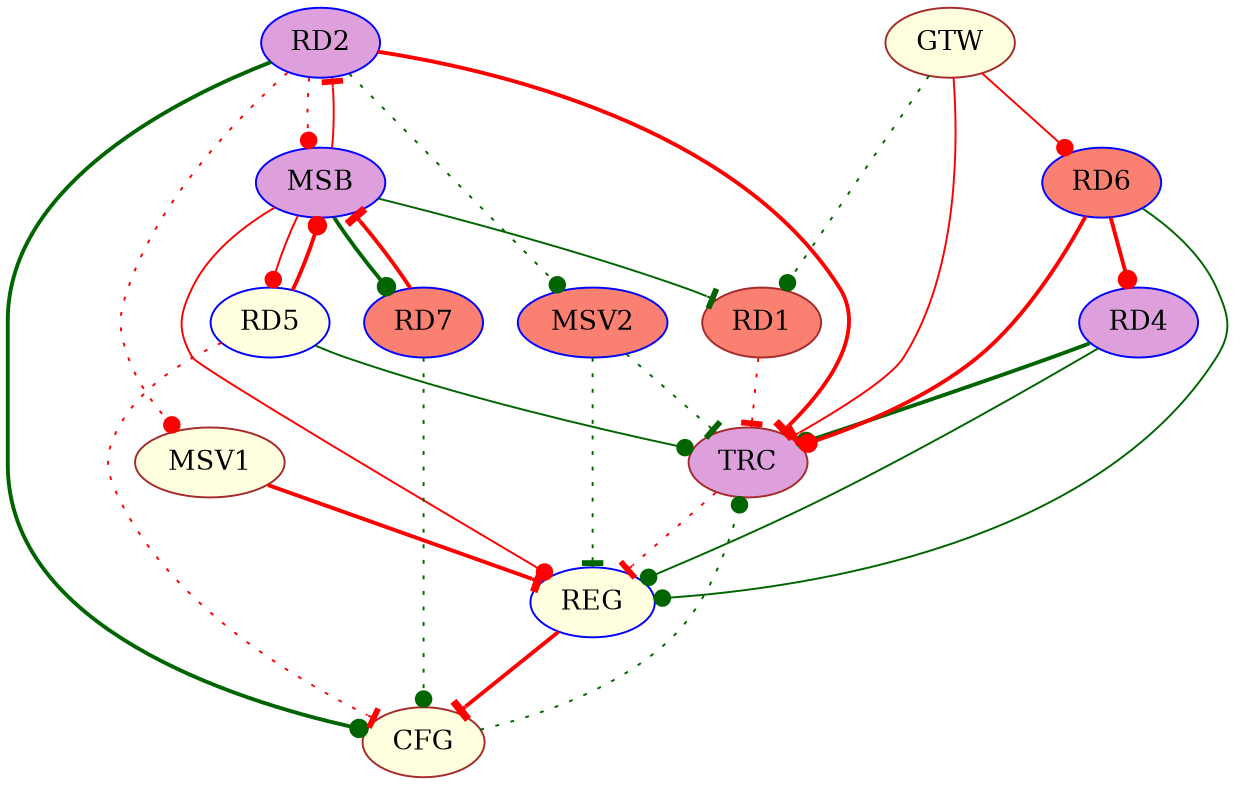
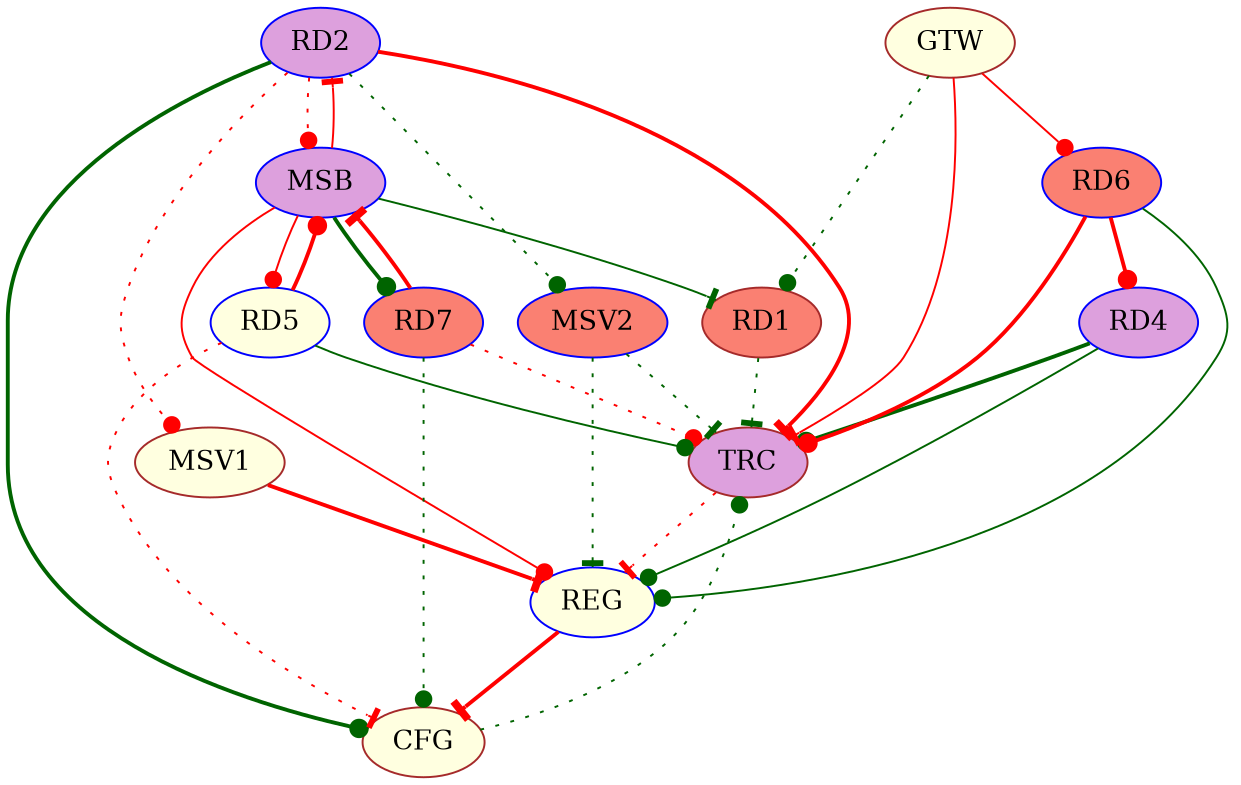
edge "RD1" -> "TRC": color red -> darkgreen
edge "RD7" -> "TRC": added
